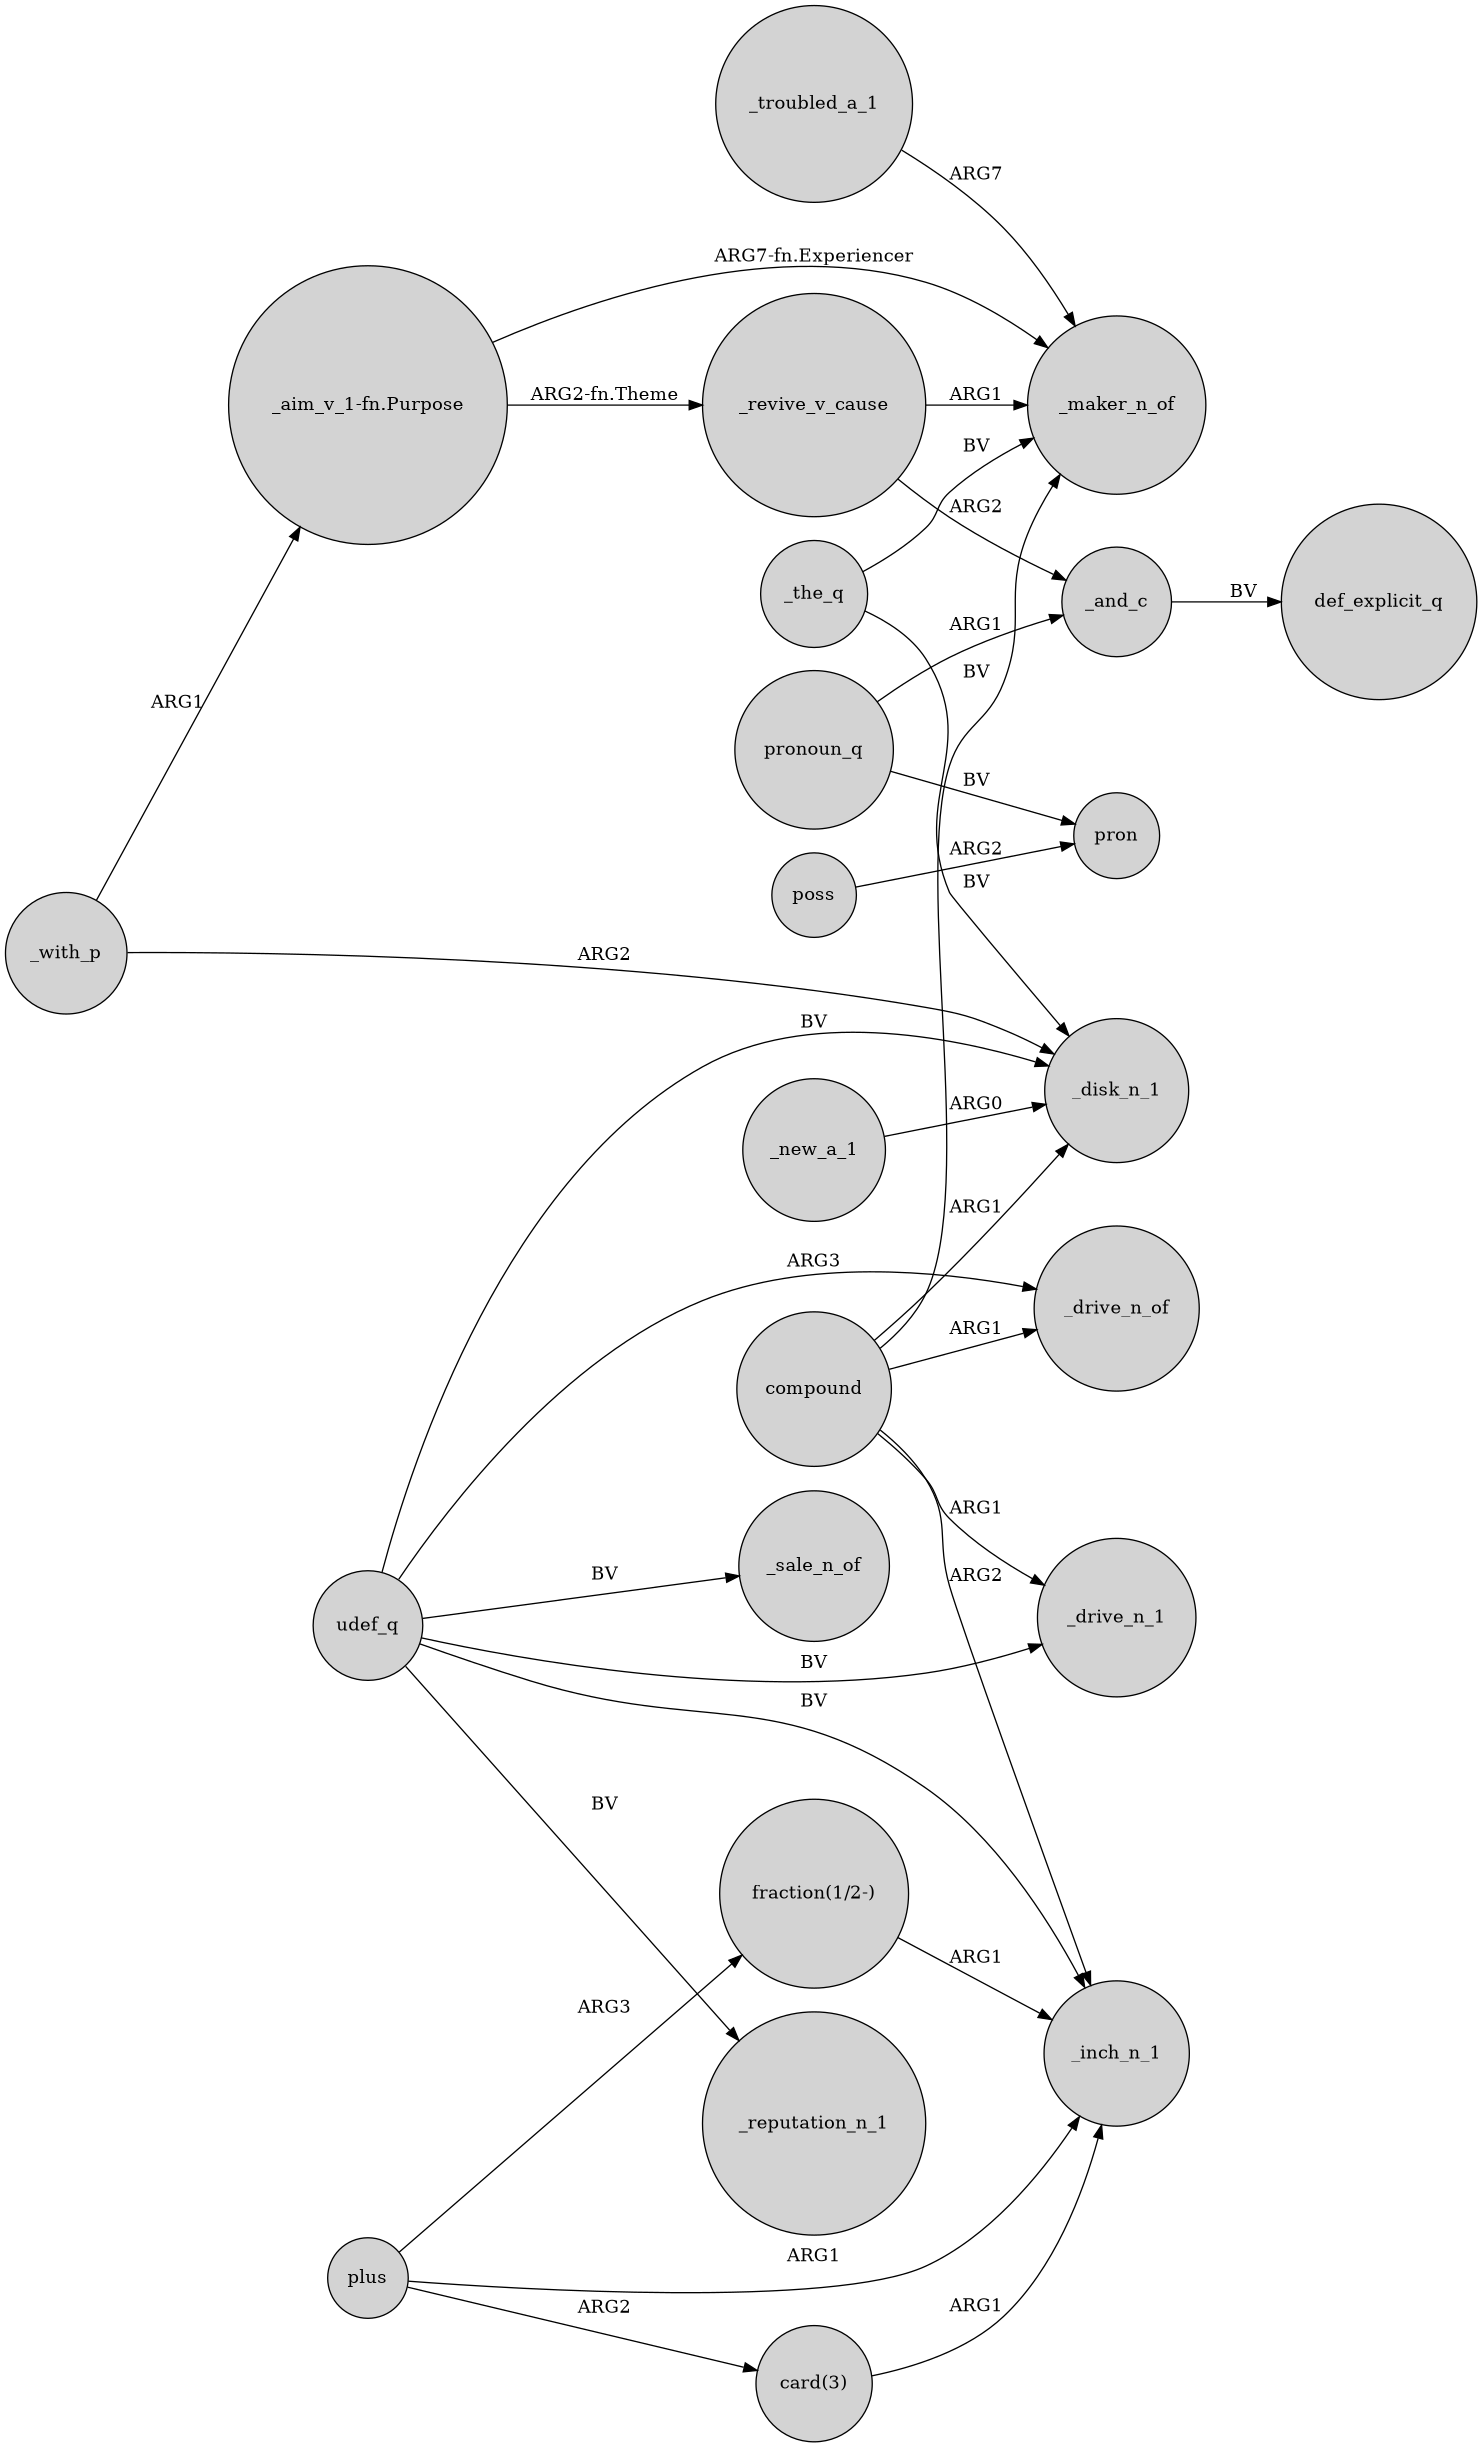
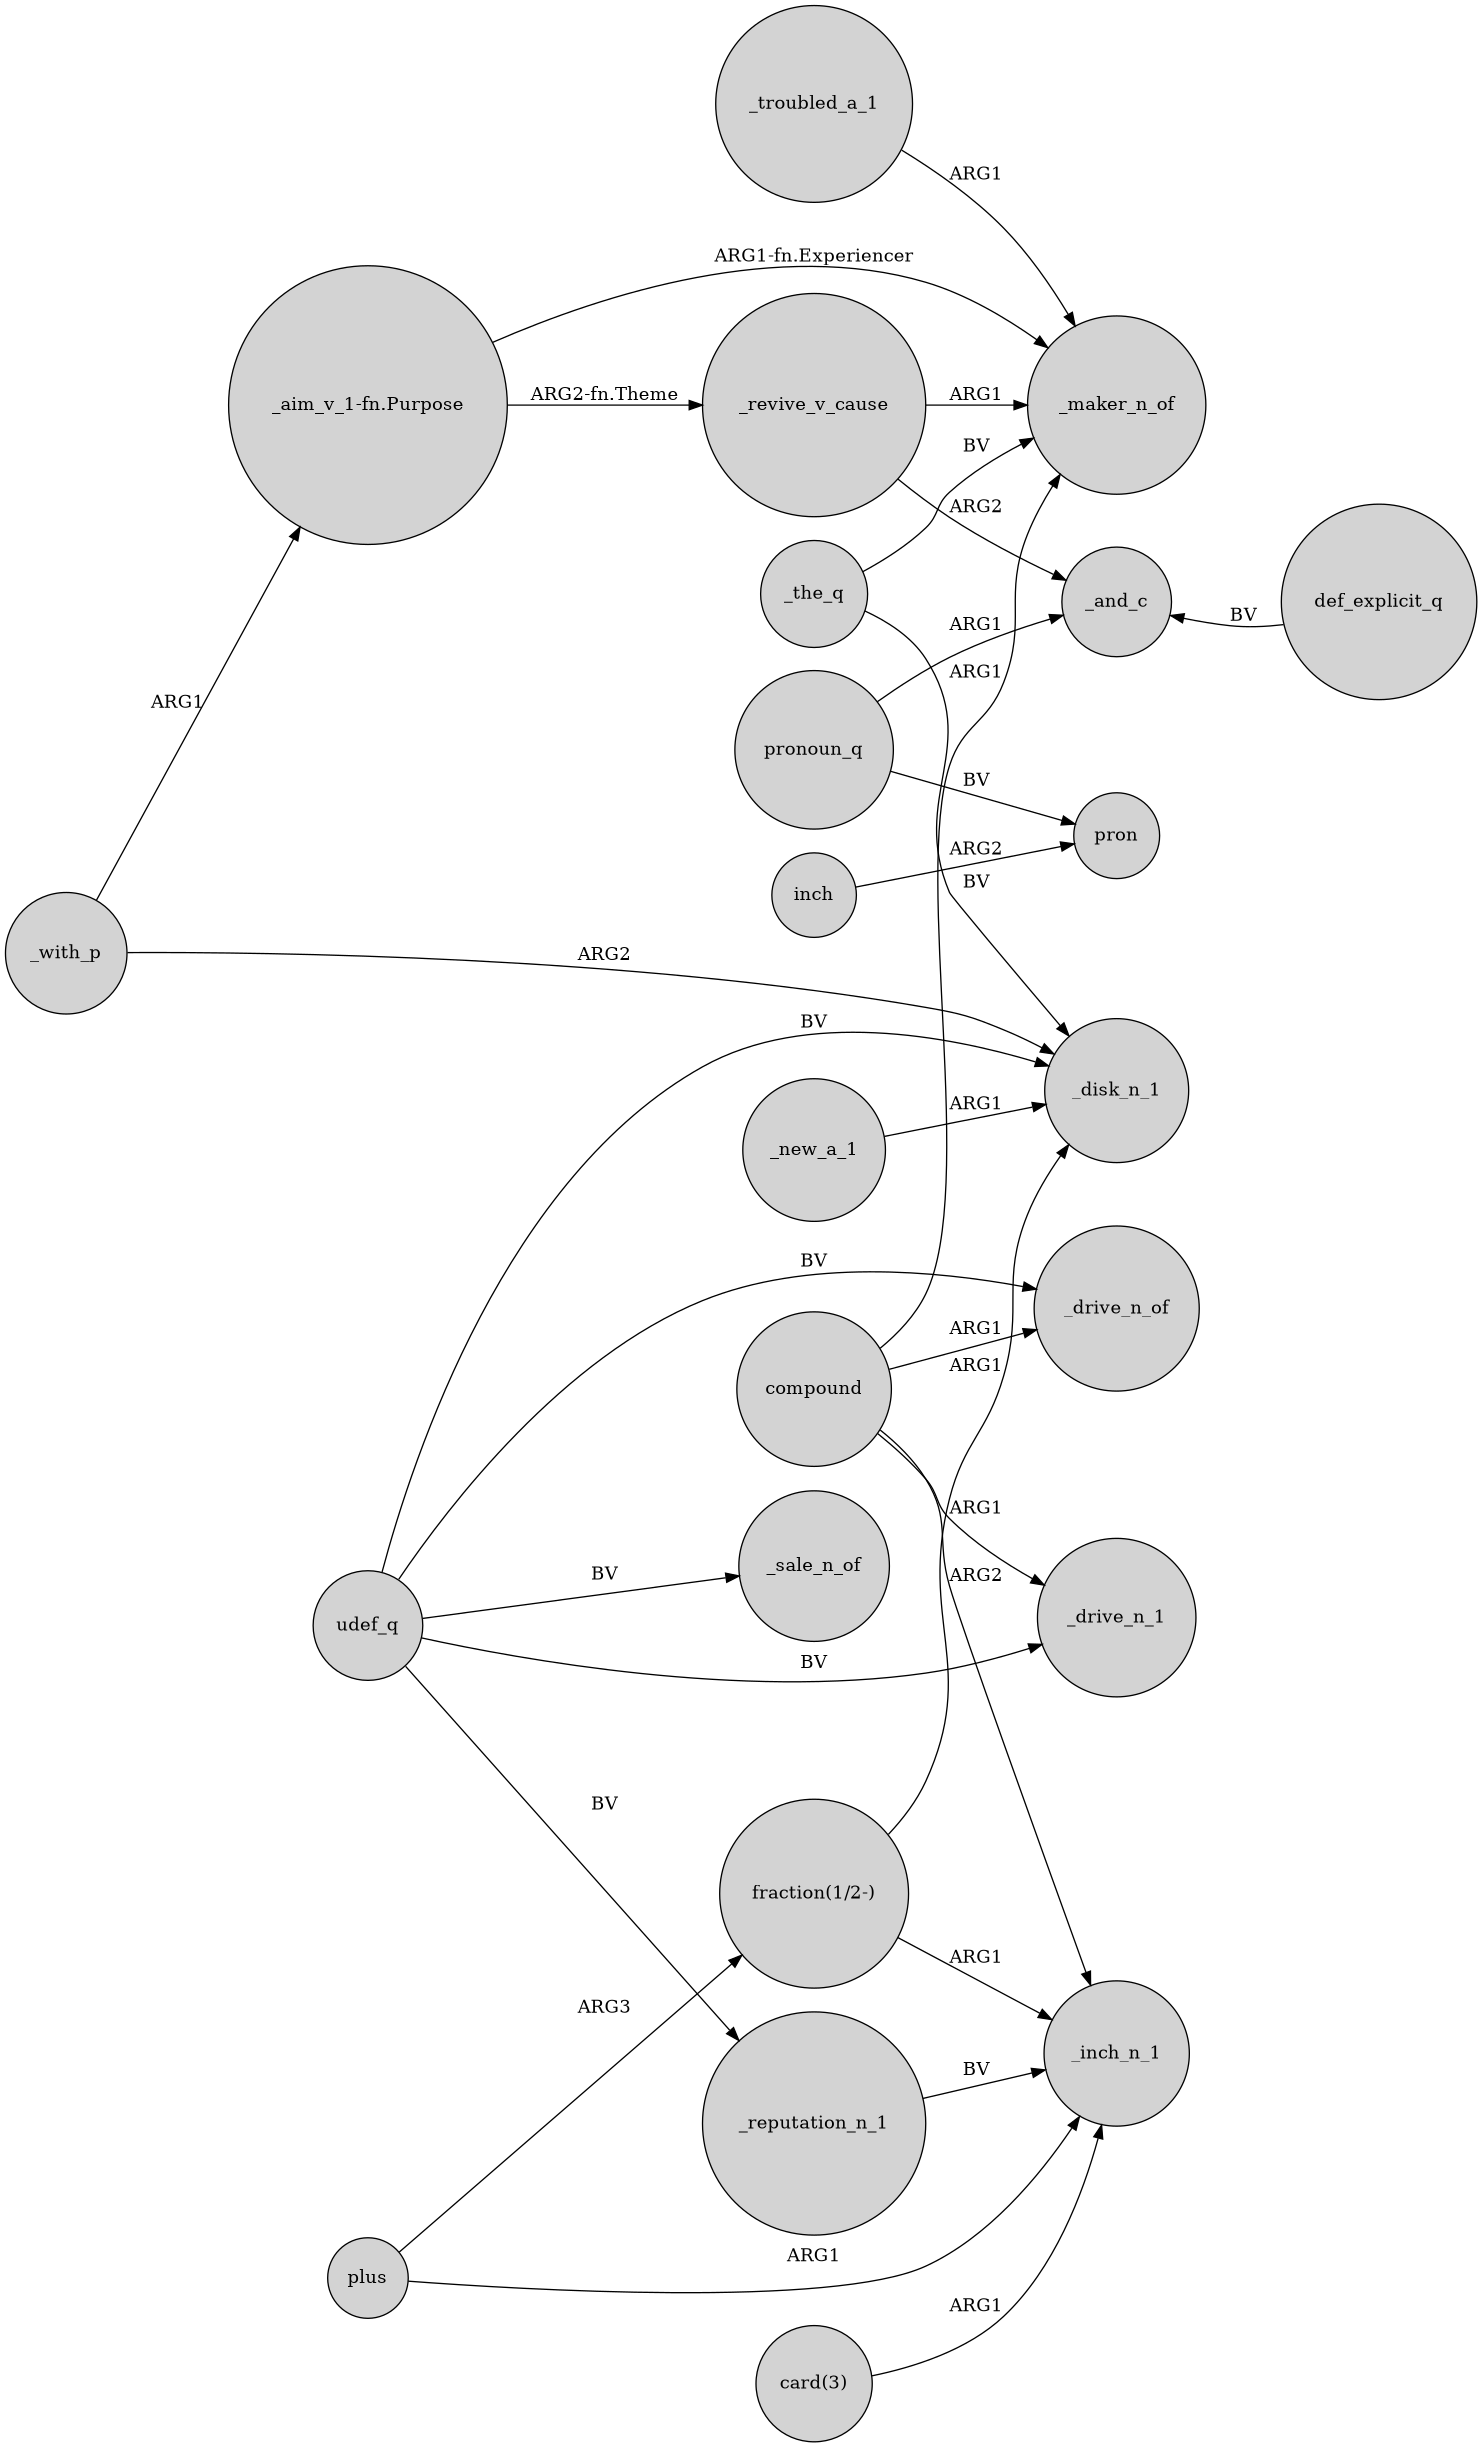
edge "_troubled_a_1" -> "_maker_n_of": label "ARG7" -> "ARG1"
edge "_aim_v_1-fn.Purpose" -> "_maker_n_of": label "ARG7-fn.Experiencer" -> "ARG1-fn.Experiencer"
edge "_and_c" -> "def_explicit_q": reversed
edge "compound" -> "_maker_n_of": label "BV" -> "ARG1"
node "poss": label "poss" -> "inch"
edge "_new_a_1" -> "_disk_n_1": label "ARG0" -> "ARG1"
edge "compound" -> "_disk_n_1": now "fraction(1/2-)" -> "_disk_n_1"
edge "udef_q" -> "_drive_n_of": label "ARG3" -> "BV"
edge "udef_q" -> "_inch_n_1": now "_reputation_n_1" -> "_inch_n_1"
edge "plus" -> "card(3)": removed, label "ARG2"
